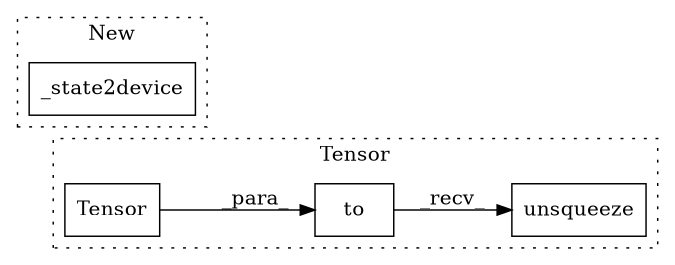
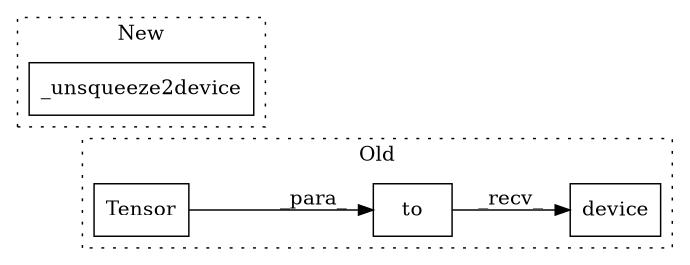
node "_state2device": label "_state2device" -> "_unsqueeze2device"
cluster "Tensor": label "Tensor" -> "Old"
node "unsqueeze": label "unsqueeze" -> "device"
